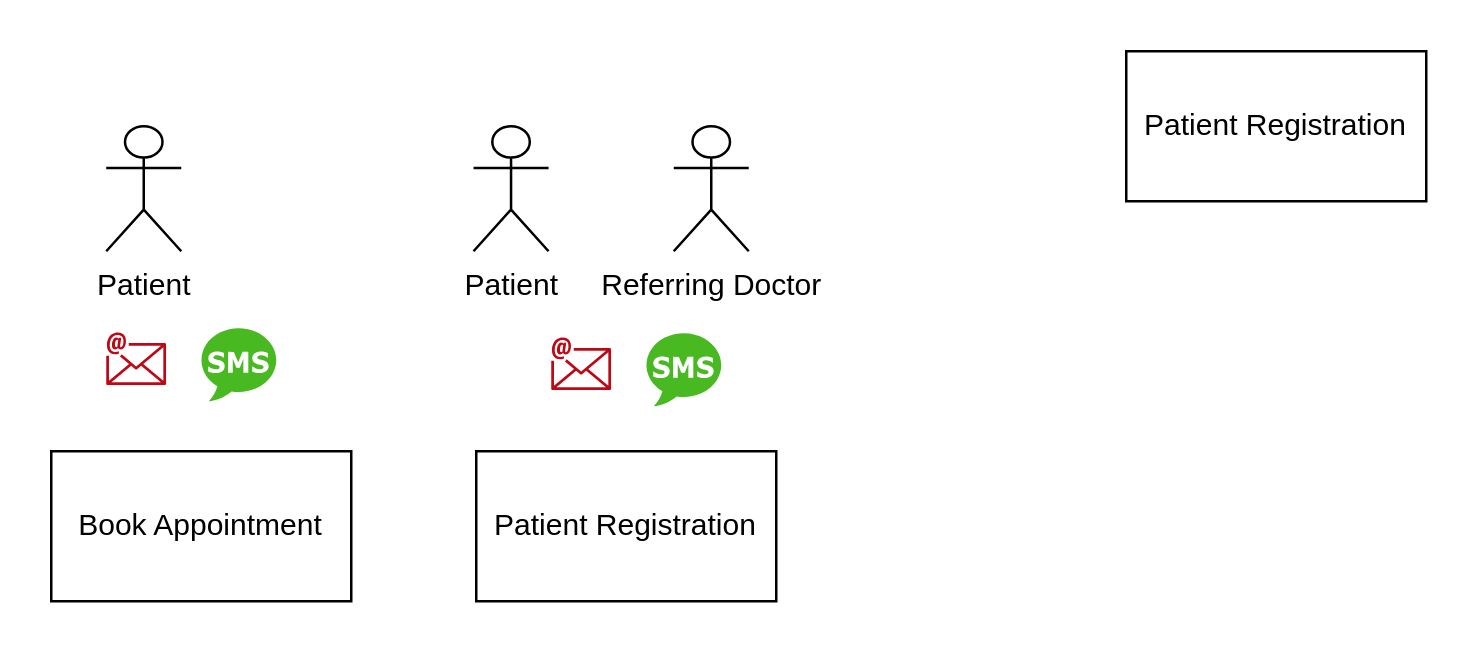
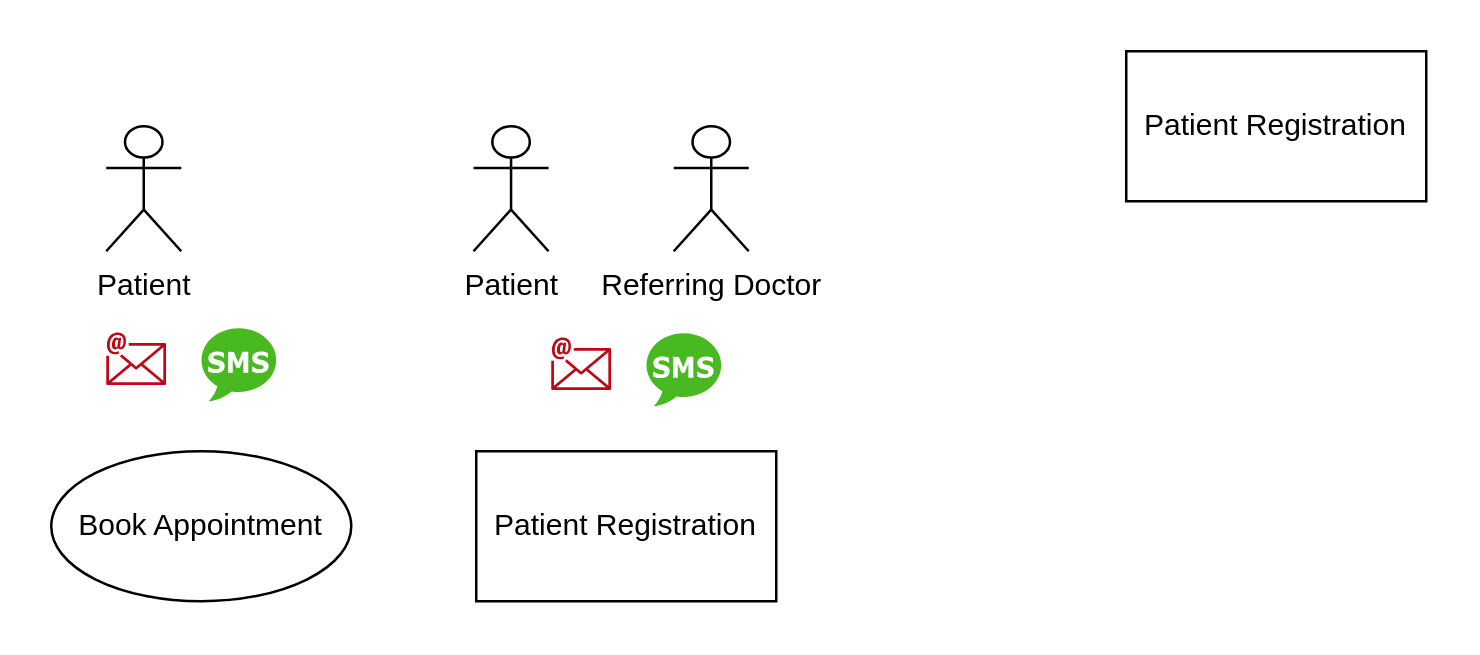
node "Book Appointment": shape rectangle -> ellipse
